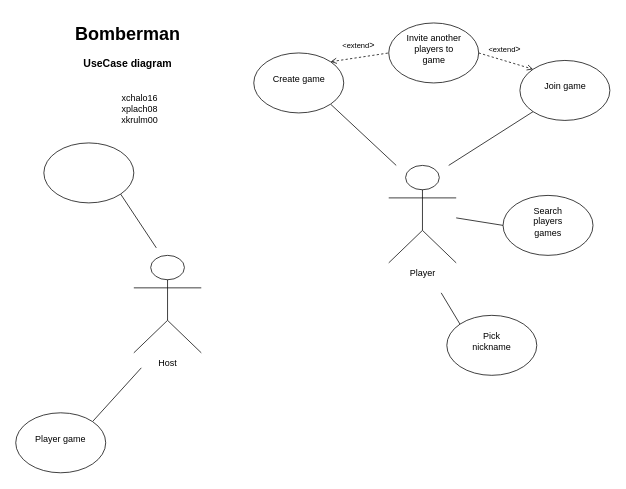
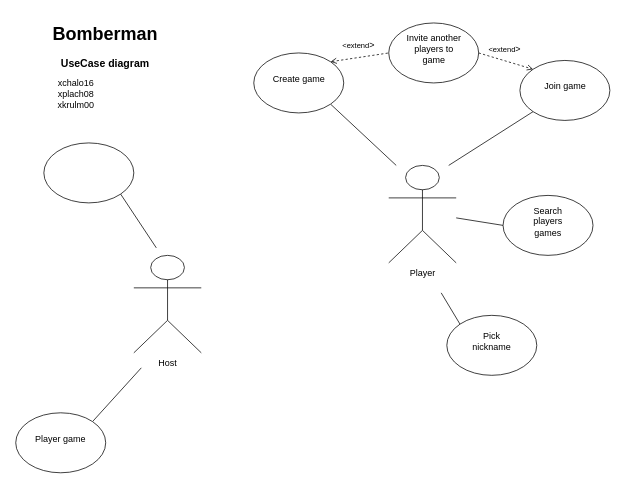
node "Bomberman UseCase diagram": moved (128, 45) -> (105, 45)
node "xchalo16 xplach08 xkrulm00": moved (140, 109) -> (76, 94)
